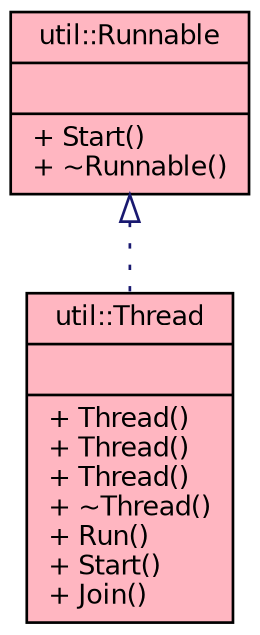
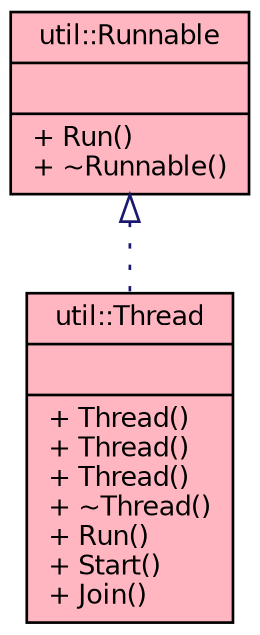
node "util::Runnable": text "+ Start()" -> "+ Run()"
